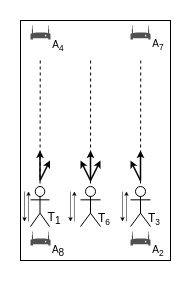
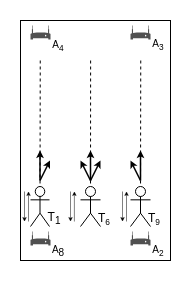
node "A7": label "A7" -> "A3"
node "T3": label "T3" -> "T9"
